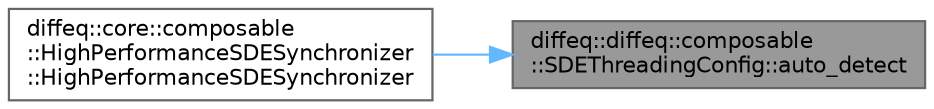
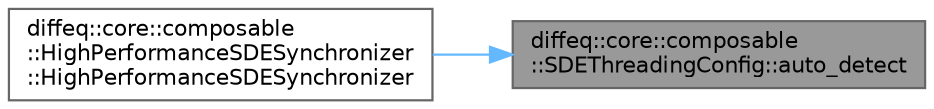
node "diffeq::diffeq::composable ::SDEThreadingConfig::auto_detect": label "diffeq::diffeq::composable ::SDEThreadingConfig::auto_detect" -> "diffeq::core::composable ::SDEThreadingConfig::auto_detect"
